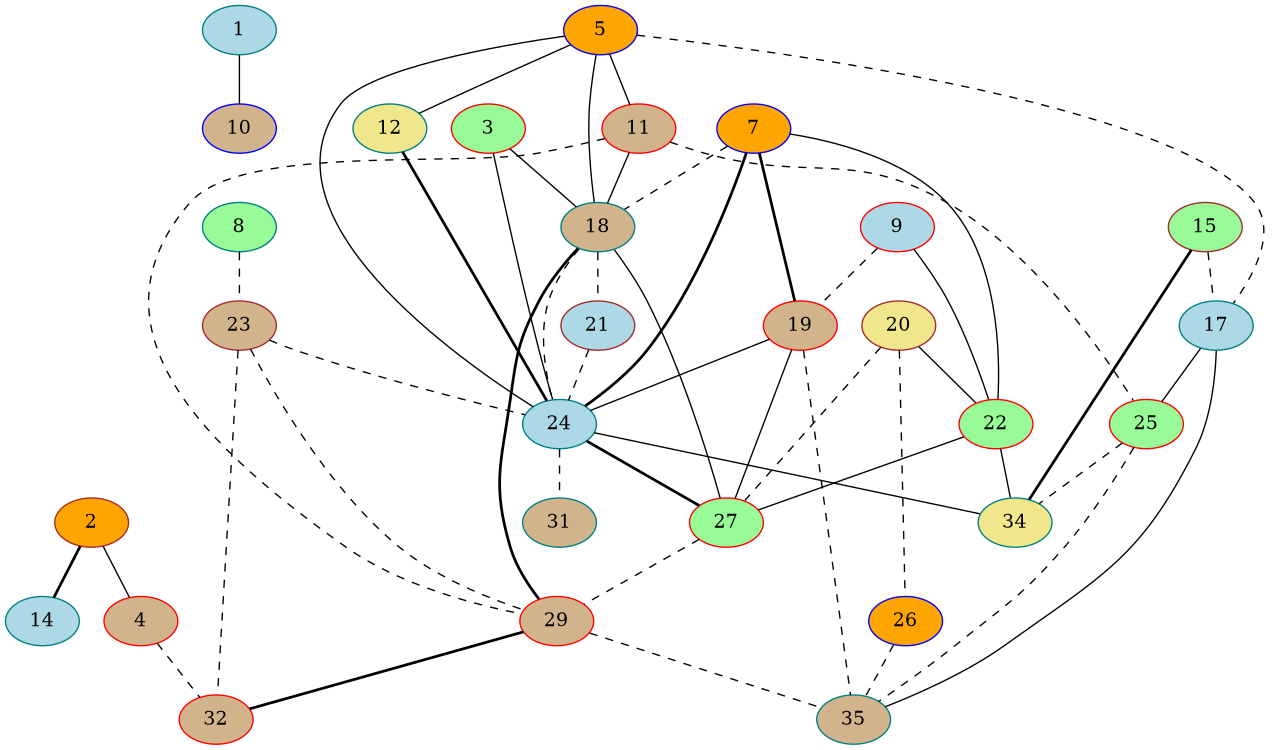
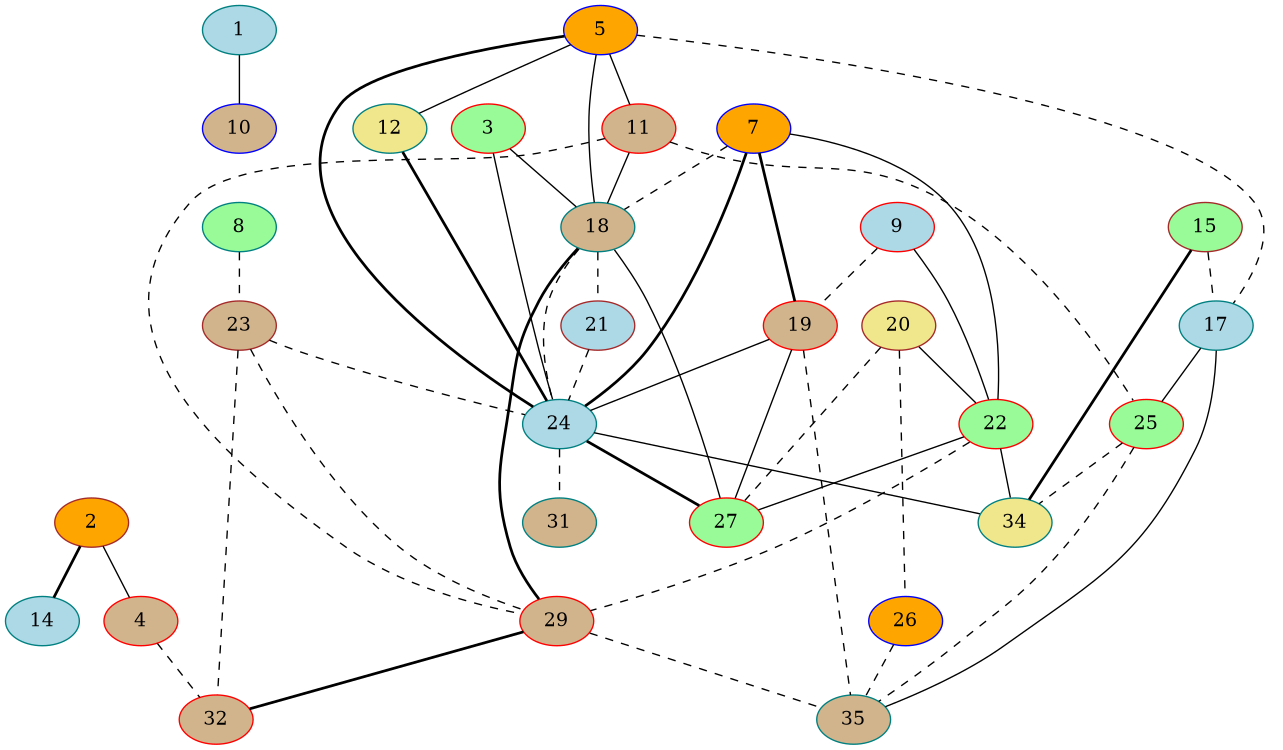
edge "5" -- "24": style solid -> bold
edge "27" -- "29": now "22" -- "29"
